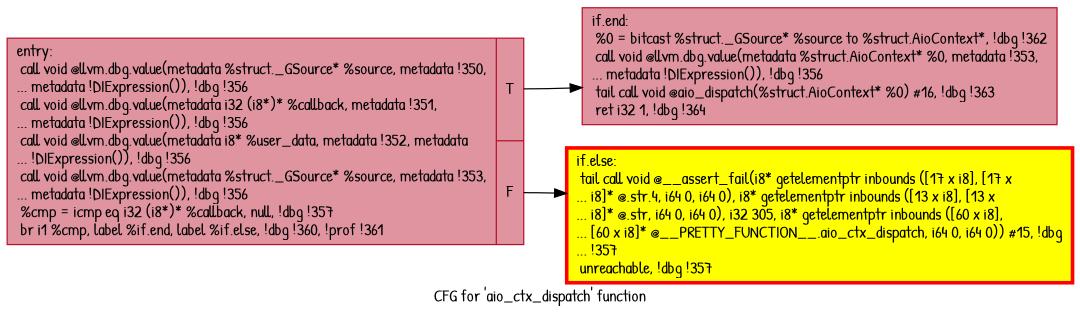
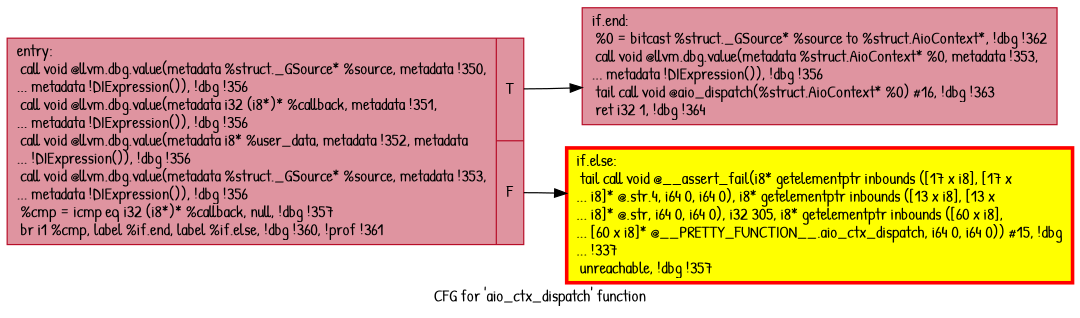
node "if.else:": text "... !357" -> "... !337"
